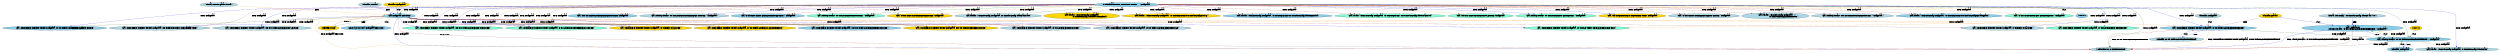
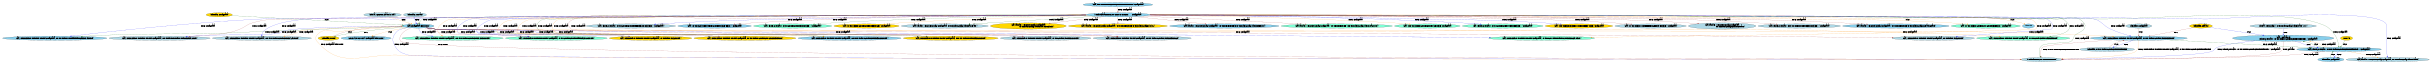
edge "(MethodParameterIn,OMX_IN OMX_PTR        configData)" -> "(Call,(QOMX_VIDEO_CONFIG_LTRPERIOD_TYPE*)configData)": reversed
edge "(MethodParameterIn,OMX_IN OMX_PTR        configData)" -> "(Call,(OMX_VIDEO_CONFIG_AVCINTRAPERIOD*) configData)": label "DDG: configData" -> "AST: "
edge "(Identifier,NULL)" -> "(Call,configData == NULL)": label "PARAM: " -> "AST: "
